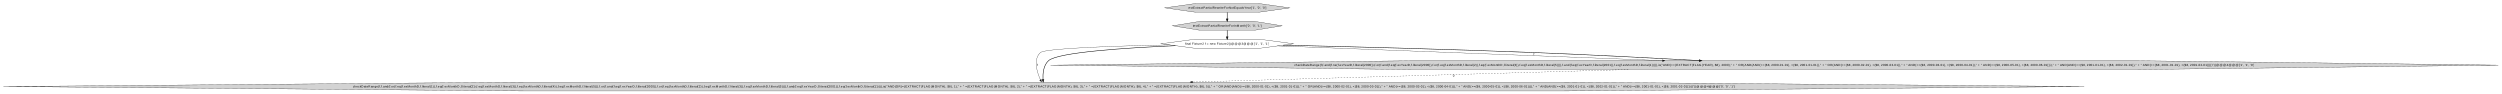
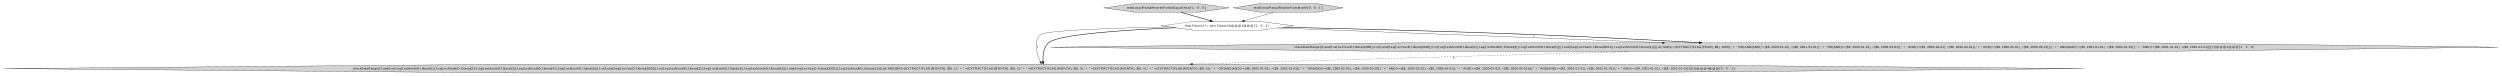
edge "testExtractPartialRewriteForNotEqualsYear['1', '0', '0']" -> "testExtractPartialRewriteForInMonth['0', '0', '1']": now "testExtractPartialRewriteForNotEqualsYear['1', '0', '0']" -> "final Fixture2 f = new Fixture2()@@@3@@@['1', '1', '1']"
edge "testExtractPartialRewriteForInMonth['0', '0', '1']" -> "final Fixture2 f = new Fixture2()@@@3@@@['1', '1', '1']": style bold -> solid
